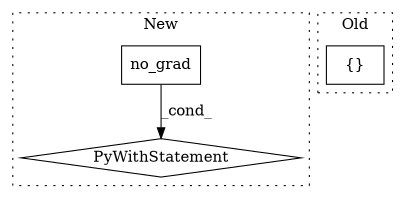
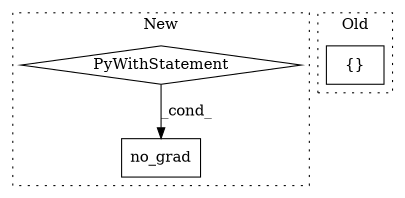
edge "no_grad" -> "PyWithStatement": reversed
